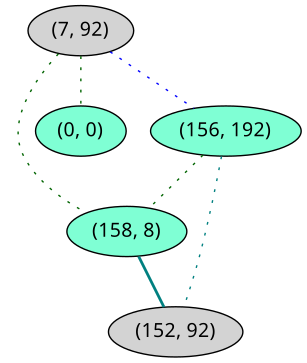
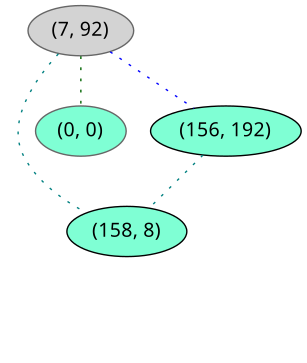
node "(7, 92)": color black -> gray40
node "(0, 0)": color black -> gray40
edge "(7, 92)" -- "(158, 8)": color darkgreen -> teal
edge "(156, 192)" -- "(158, 8)": color darkgreen -> teal
node "(152, 92)": removed
